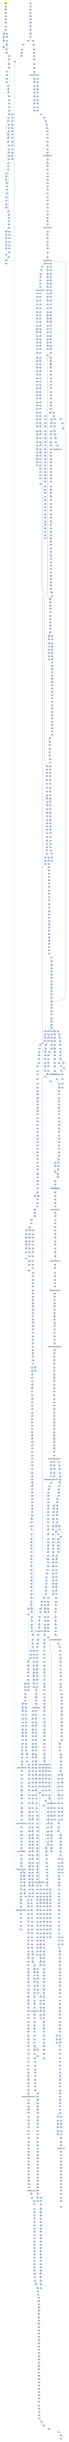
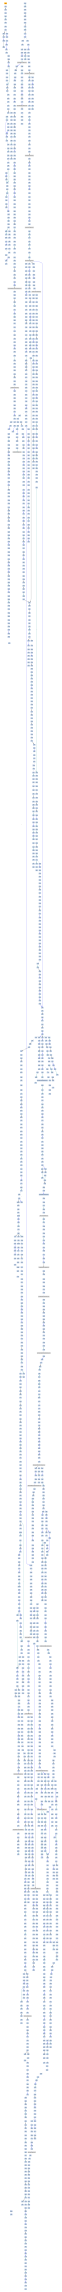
node "LOCALALLOC-KERNEL32-DLL": removed
